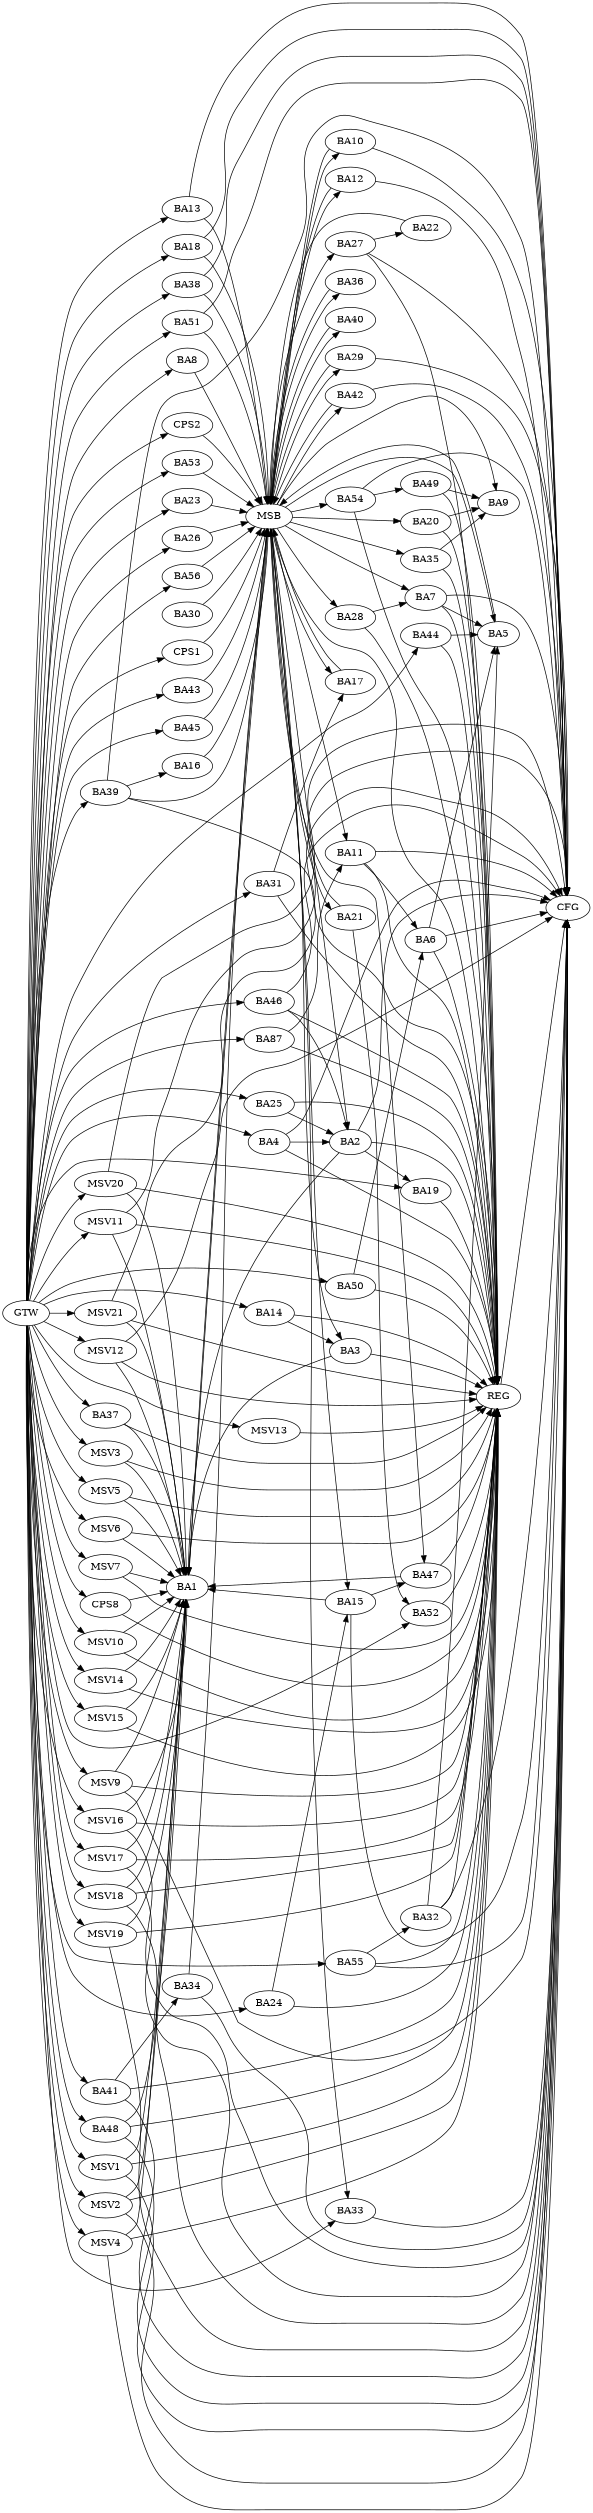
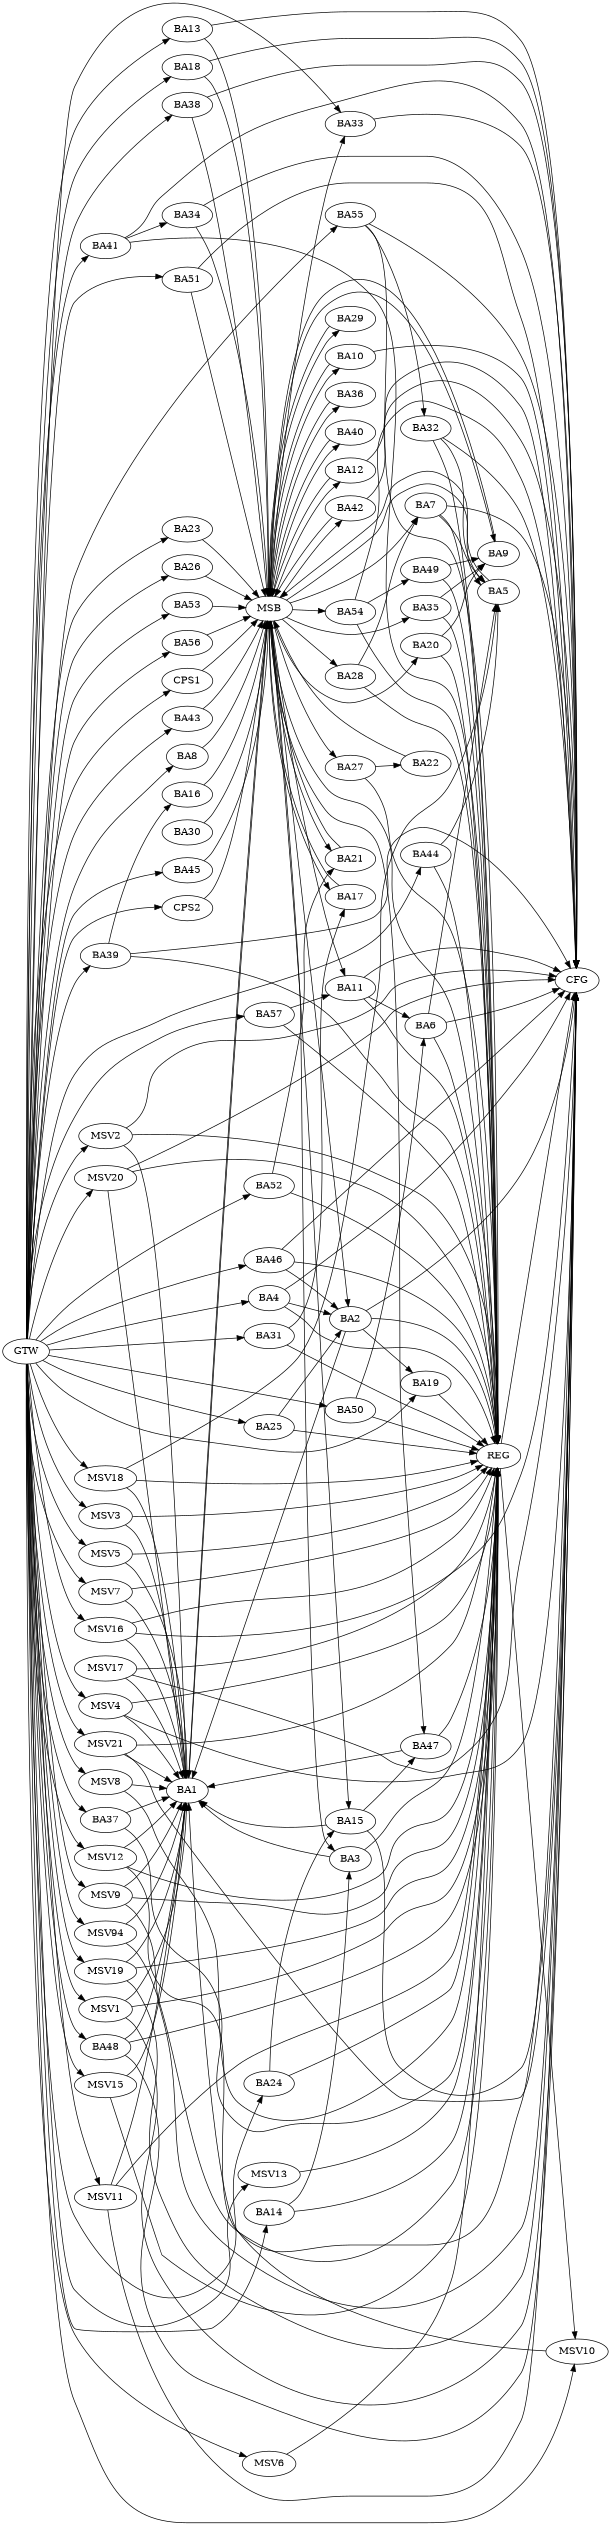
edge "BA27" -> "CFG": removed
edge "BA29" -> "CFG": removed
edge "BA39" -> "MSB": now "BA9" -> "MSB"
node "BA87": label "BA87" -> "BA57"
edge "BA21" -> "BA52": reversed
edge "MSV6" -> "BA1": removed
edge "GTW" -> "MSV17": removed
node "CPS8": label "CPS8" -> "MSV8"
node "MSV14": label "MSV14" -> "MSV94"
edge "MSV10" -> "REG": reversed
edge "MSV18" -> "CFG": now "MSV18" -> "BA5"
